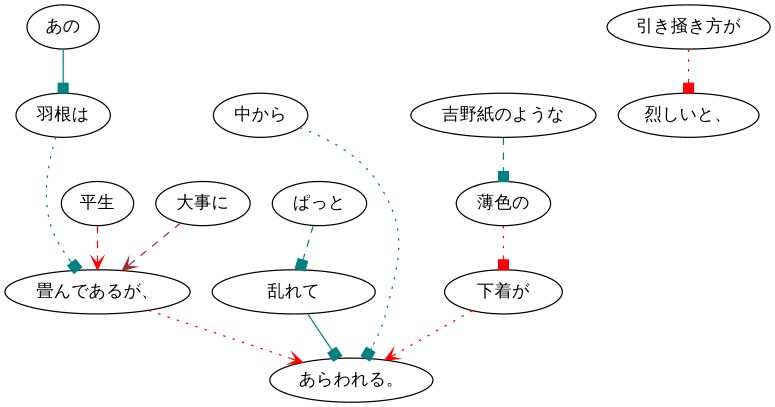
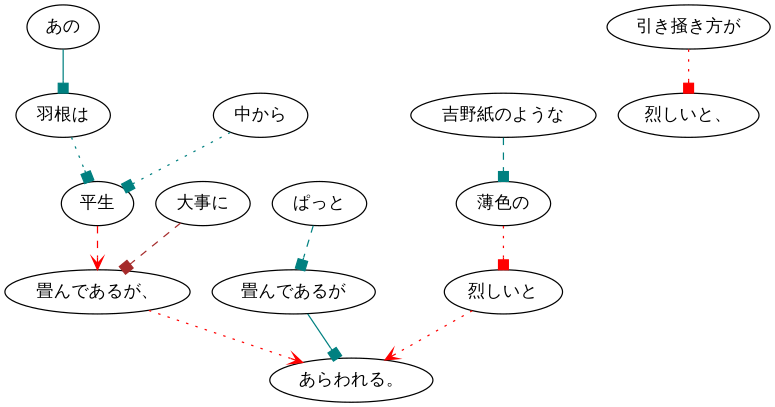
edge "羽根は" -> "畳んであるが、": now "羽根は" -> "平生"
edge "中から" -> "あらわれる。": now "中から" -> "平生"
edge "大事に" -> "畳んであるが、": arrowhead vee -> box
node "乱れて": label "乱れて" -> "畳んであるが"
node "下着が": label "下着が" -> "烈しいと"
